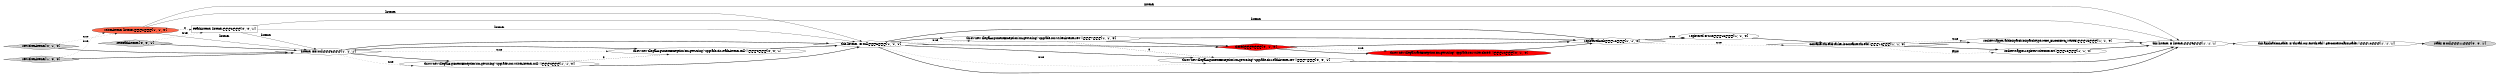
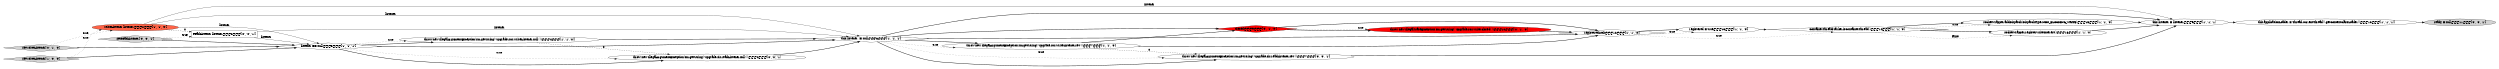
edge "ReadListener listener@@@2@@@['0', '0', '1']" -> "this.listener = listener@@@9@@@['1', '1', '1']": removed, label "listener"
